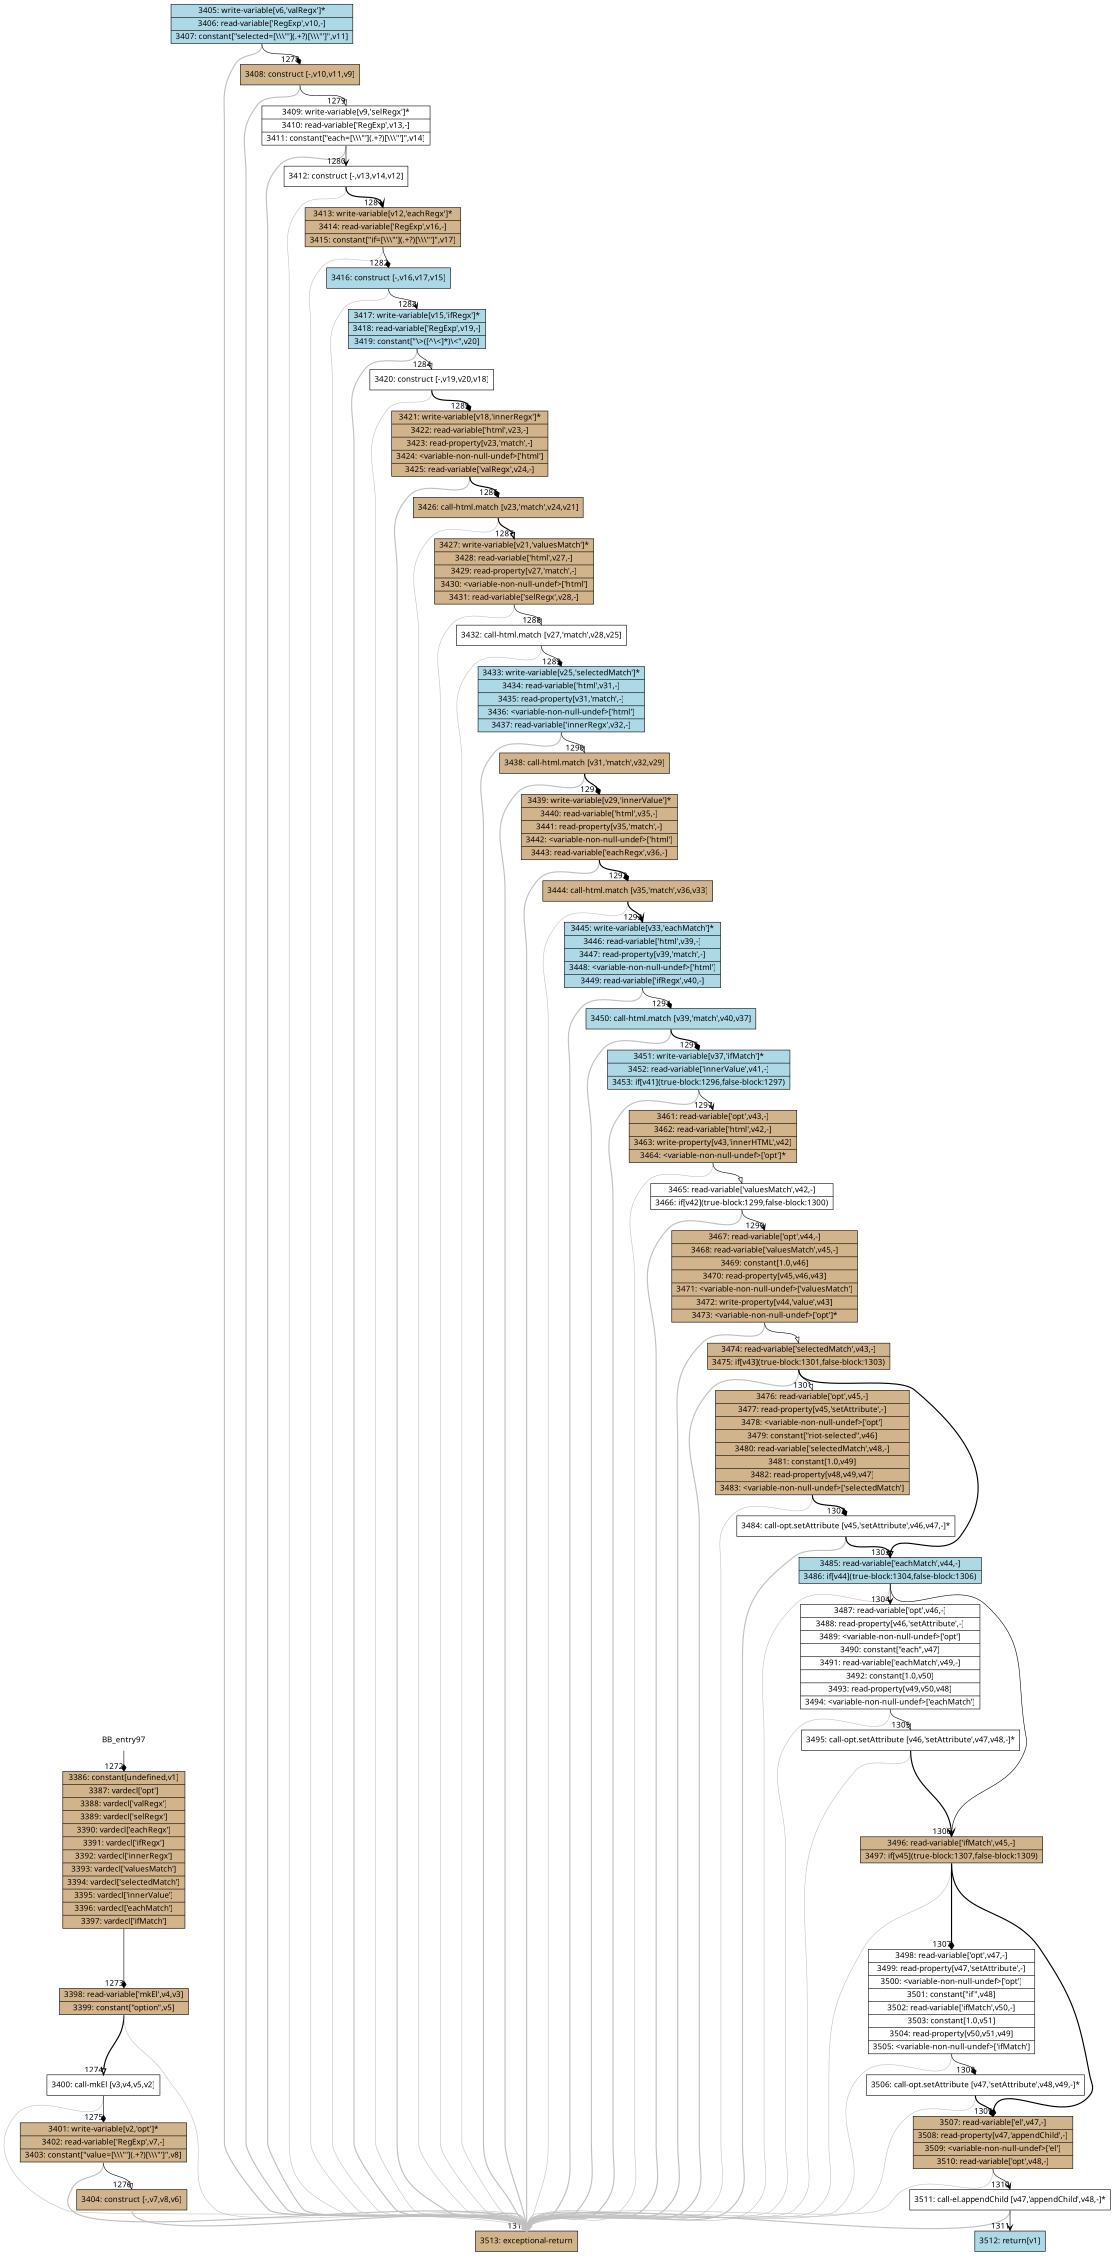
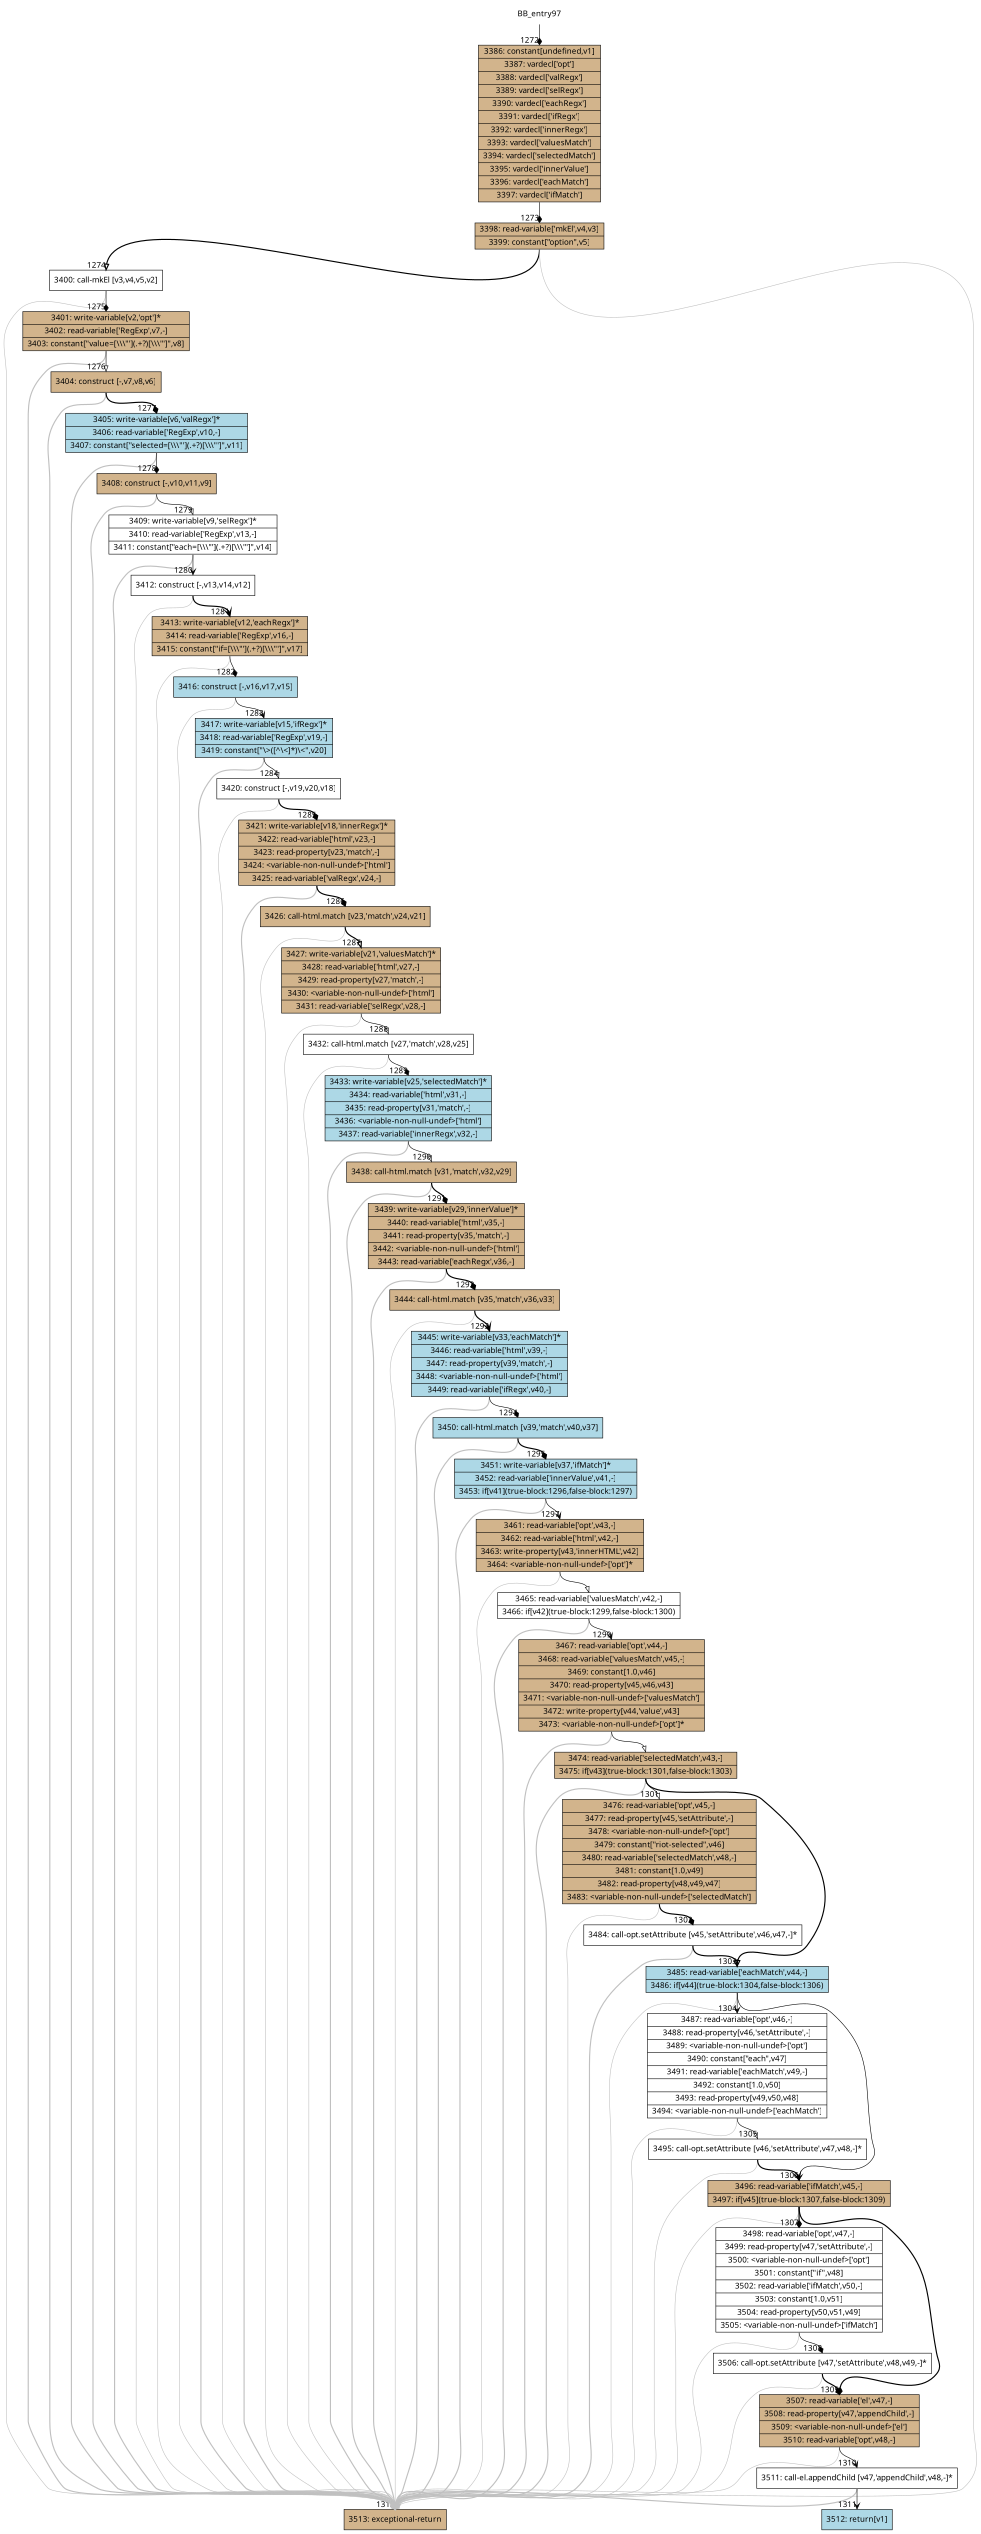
edge "3404: construct [-,v7,v8,v6]" -> "3405: write-variable[v6,'valRegx']*": added
